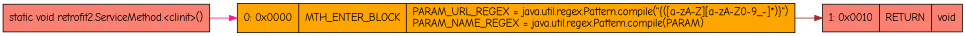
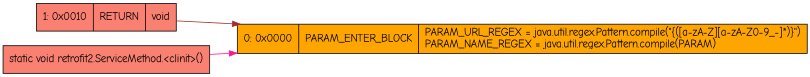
node "0: 0x0000": text "MTH_ENTER_BLOCK" -> "PARAM_ENTER_BLOCK"
edge "0: 0x0000" -> "1: 0x0010": reversed
